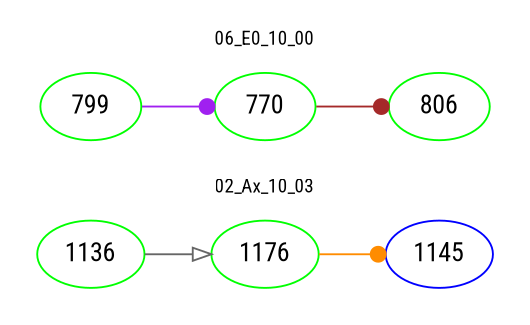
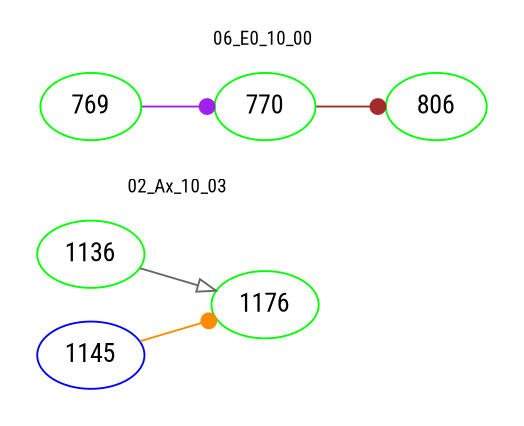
node "799": label "799" -> "769"
edge "1176" -> "1145": reversed
